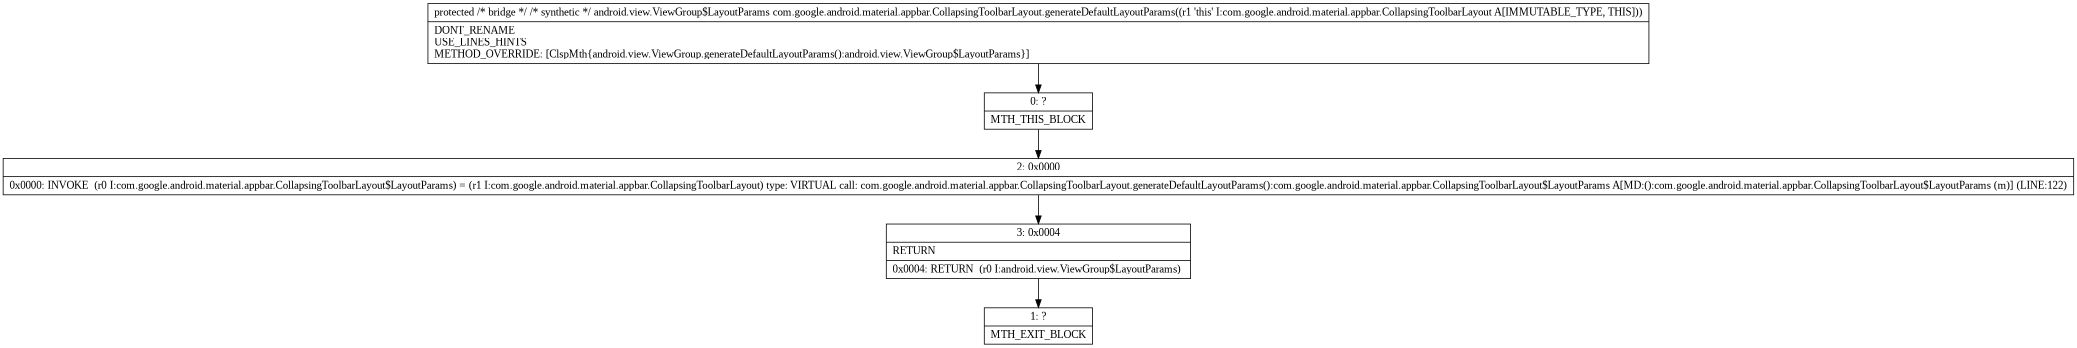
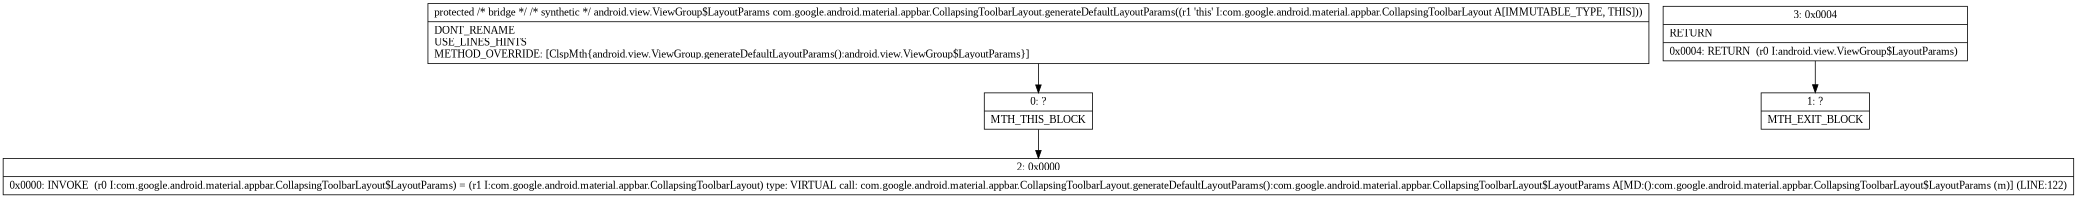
edge "2: 0x0000" -> "3: 0x0004": removed
